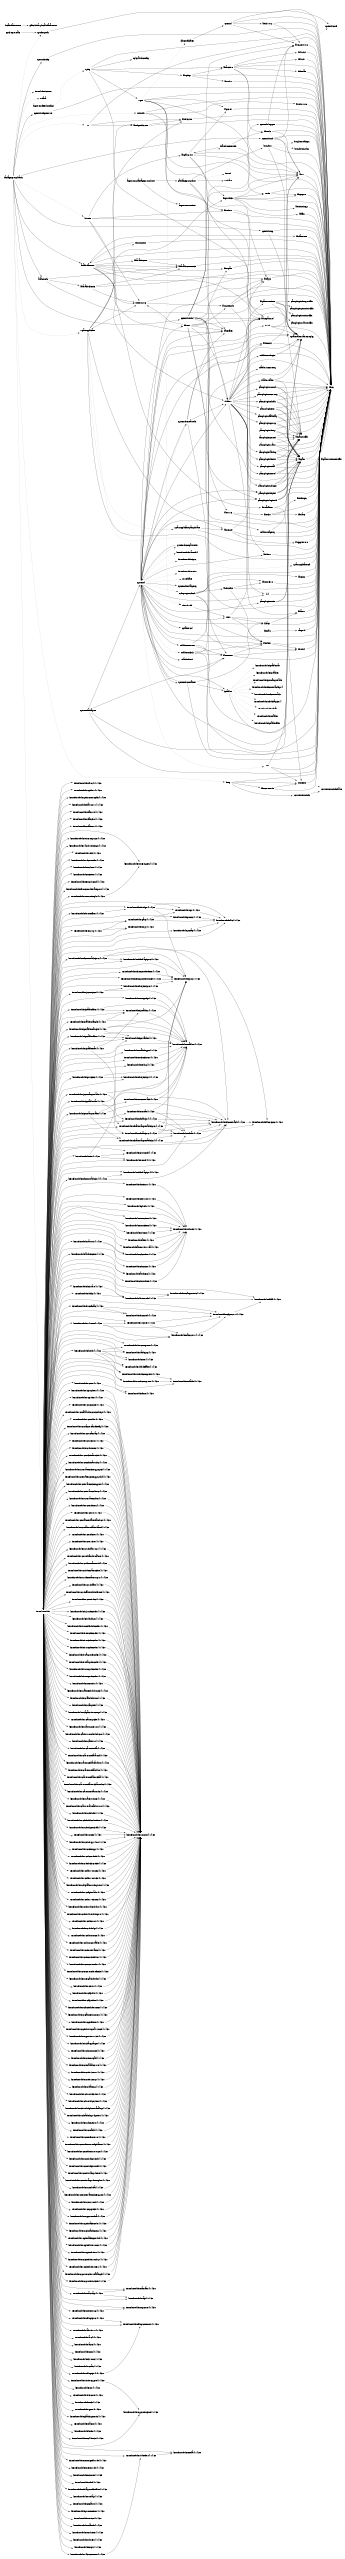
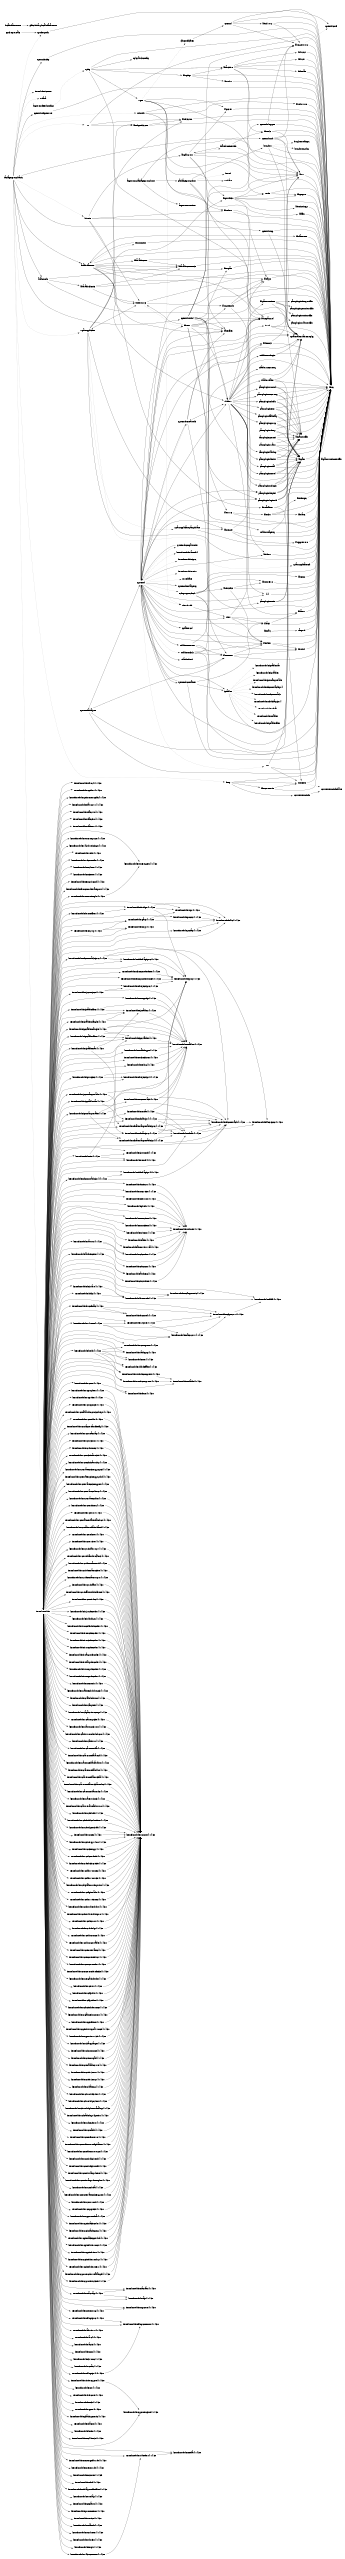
edge "wget" -> "libc6": now "angstrom-packagegroup-boot" -> "libc6"
node "kernel-module-mcs7830-4.14.30": added
